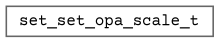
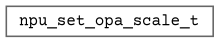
node "set_set_opa_scale_t": label "set_set_opa_scale_t" -> "npu_set_opa_scale_t"
